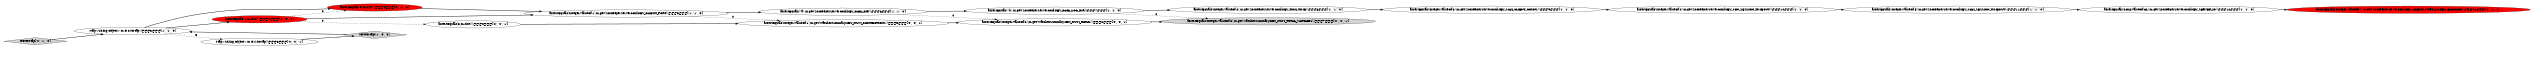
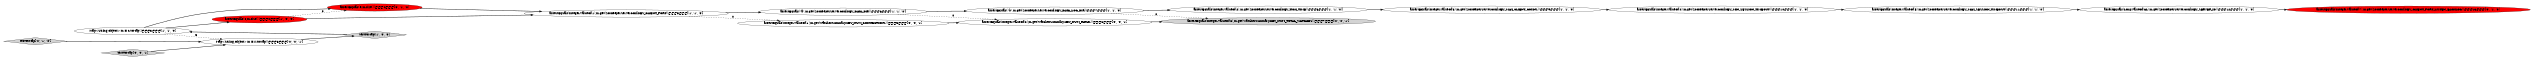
node "assertEquals(3,m.size())@@@4@@@['0', '0', '1']": removed
edge "testToMap['0', '1', '0']" -> "Map<String,Object> m = c.toMap()@@@3@@@['1', '1', '0']": now "testToMap['0', '1', '0']" -> "Map<String,Object> m = s.toMap()@@@3@@@['0', '0', '1']"
node "testToMap['0', '0', '1']": added
